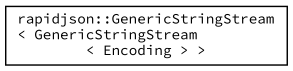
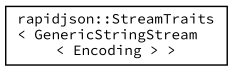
node "rapidjson::GenericStringStream < GenericStringStream < Encoding > >": label "rapidjson::GenericStringStream < GenericStringStream < Encoding > >" -> "rapidjson::StreamTraits < GenericStringStream < Encoding > >"
